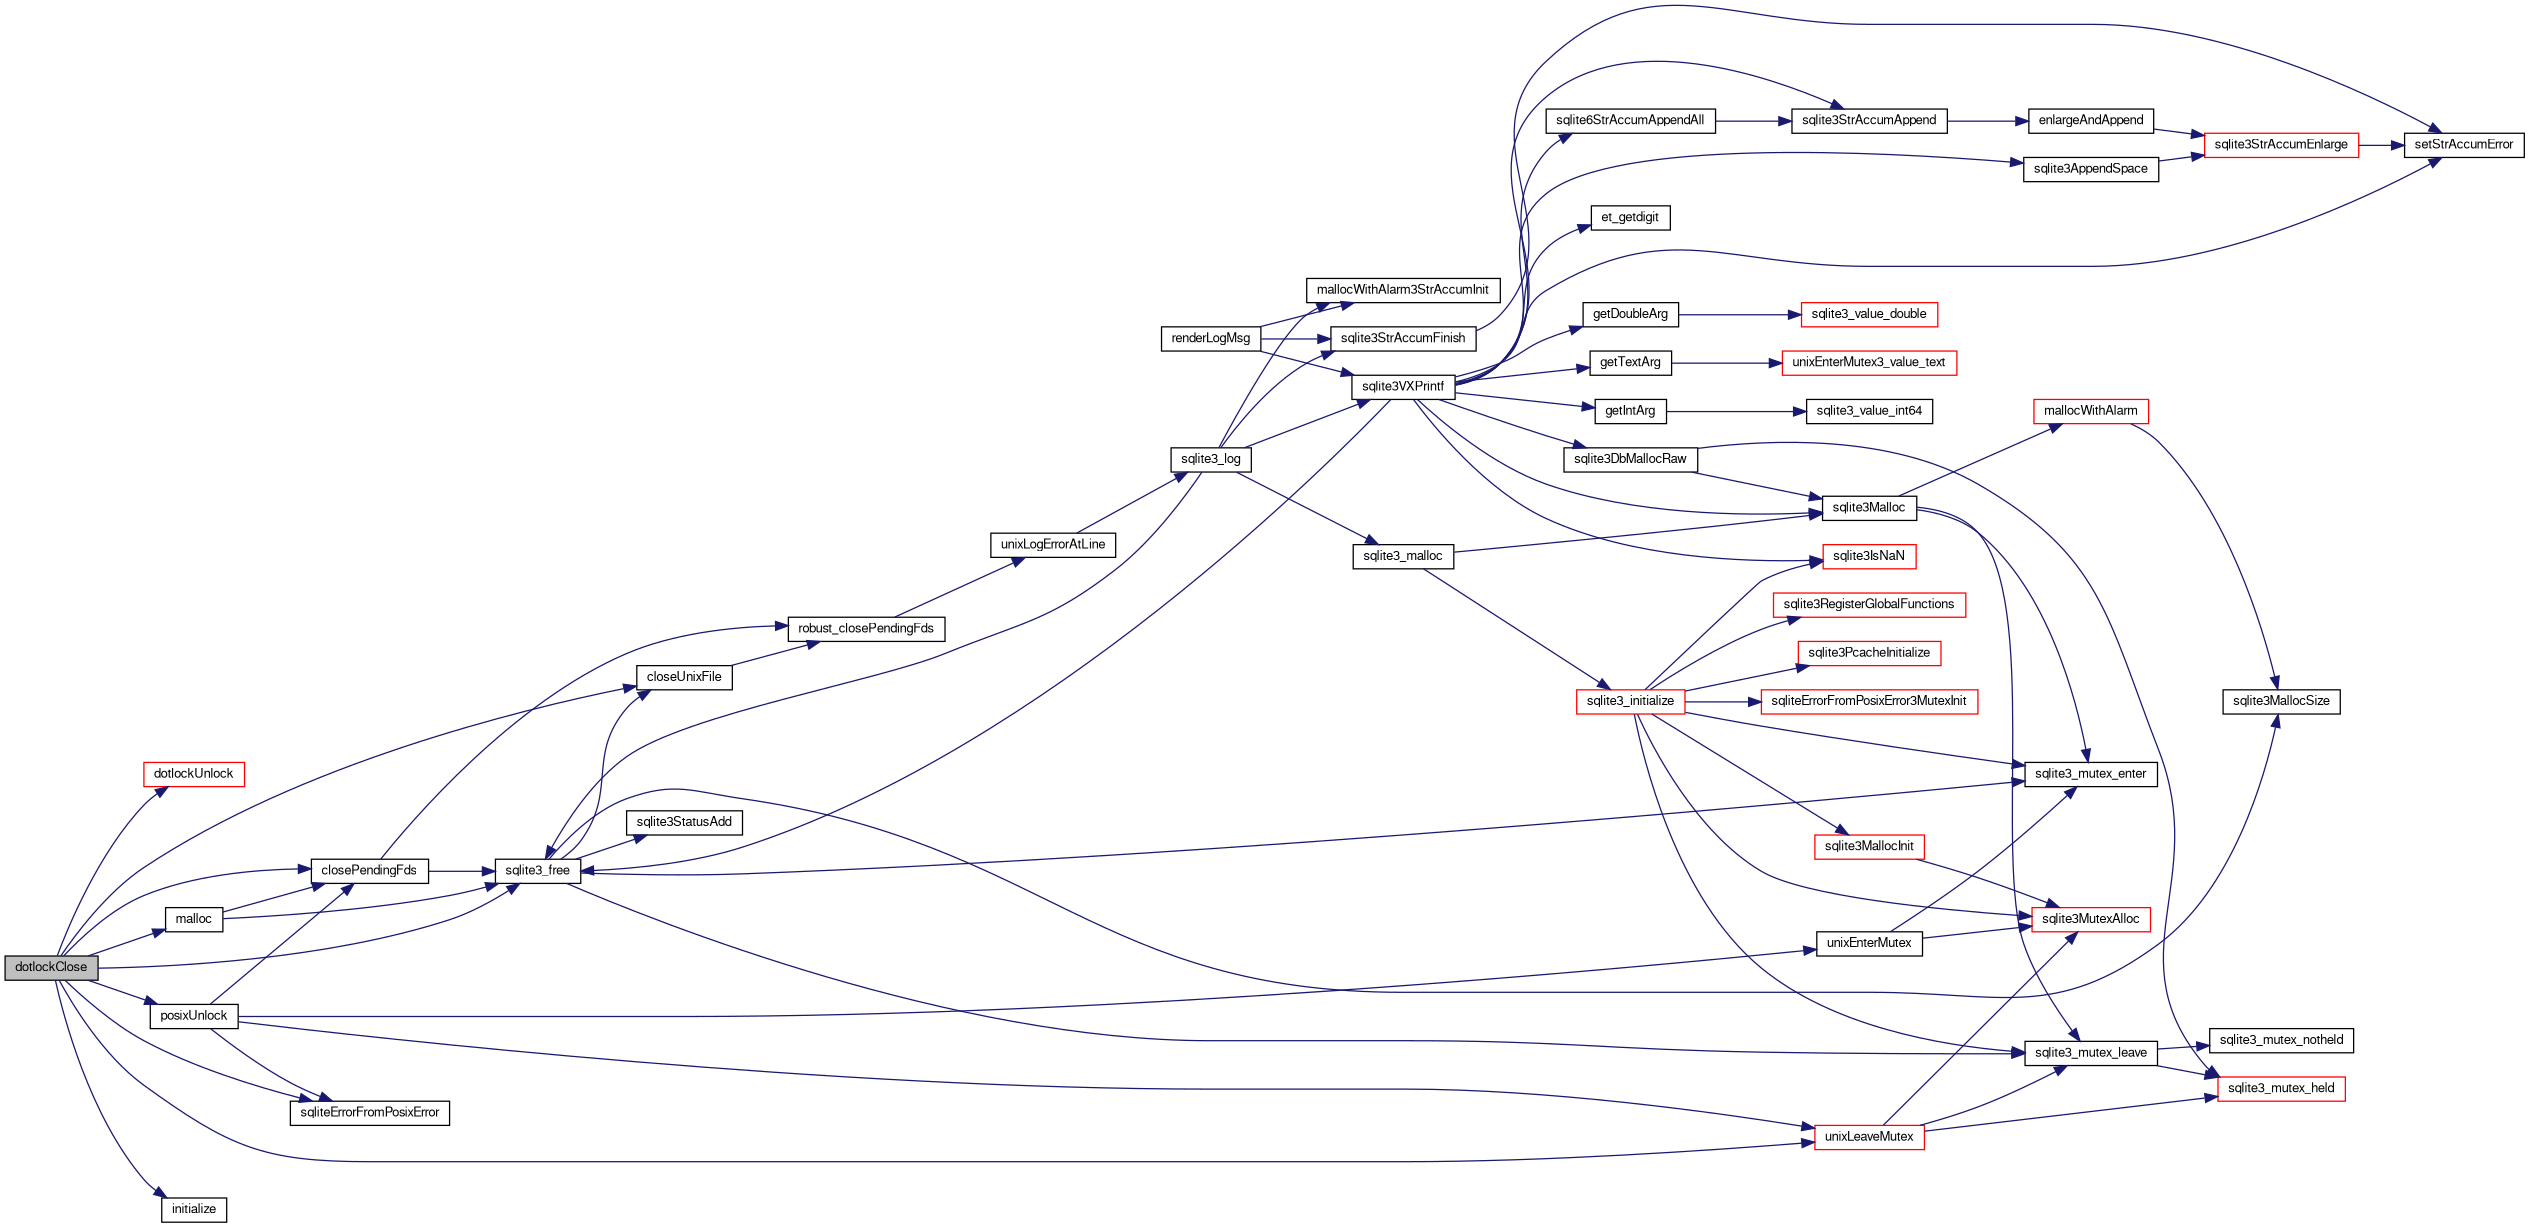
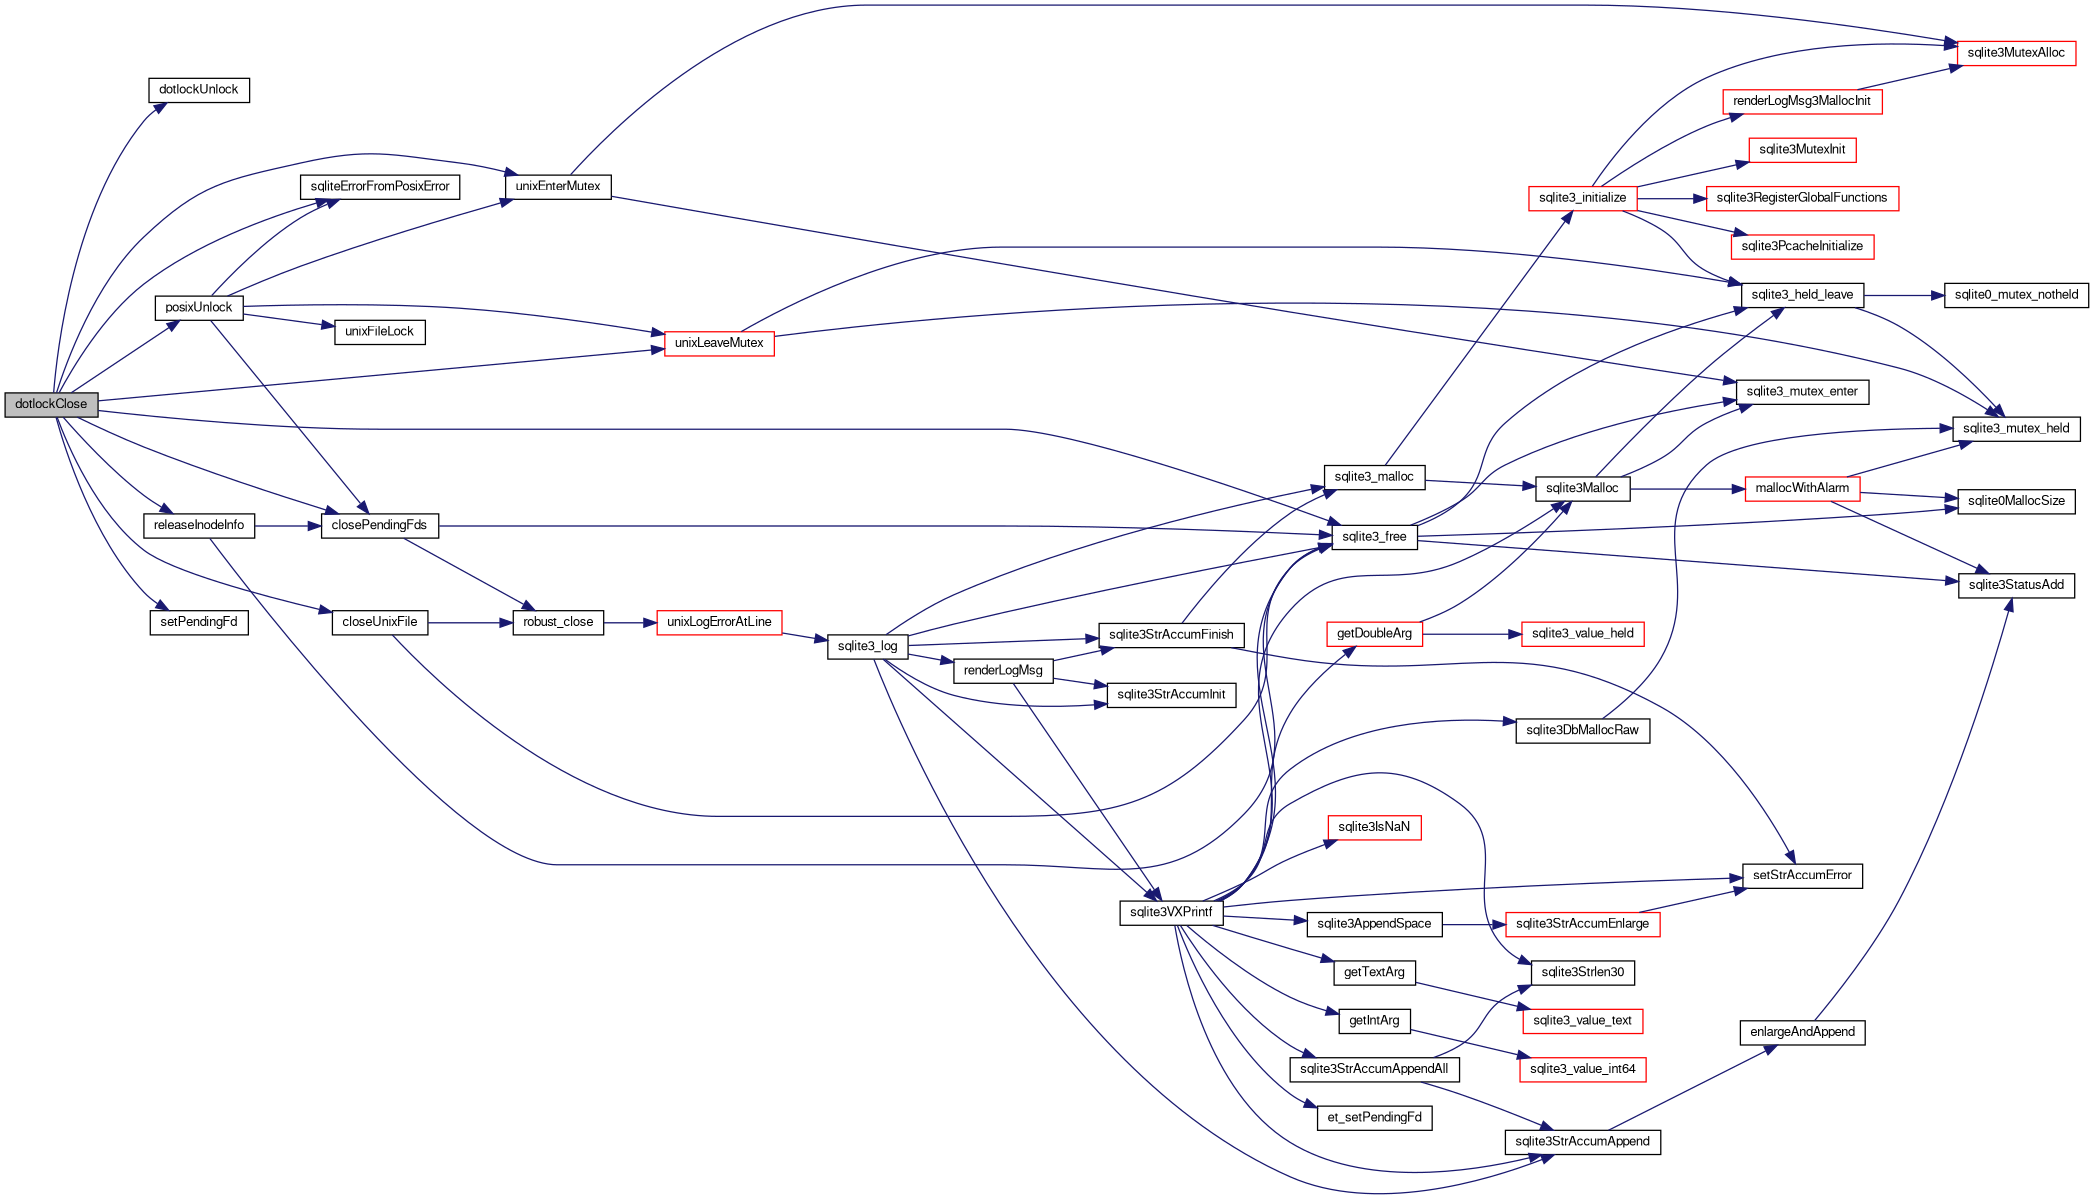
node "sqlite6StrAccumAppendAll": label "sqlite6StrAccumAppendAll" -> "sqlite3StrAccumAppendAll"
edge "enlargeAndAppend" -> "sqlite3StrAccumEnlarge": now "enlargeAndAppend" -> "sqlite3StatusAdd"
edge "dotlockClose" -> "unixEnterMutex": added
node "et_getdigit": label "et_getdigit" -> "et_setPendingFd"
node "mallocWithAlarm3StrAccumInit": label "mallocWithAlarm3StrAccumInit" -> "sqlite3StrAccumInit"
node "getDoubleArg": color black -> red
node "sqlite3_value_double": label "sqlite3_value_double" -> "sqlite3_value_held"
node "unixFileLock": added
node "unixEnterMutex3_value_text": label "unixEnterMutex3_value_text" -> "sqlite3_value_text"
node "sqlite3_value_int64": color black -> red
edge "mallocWithAlarm" -> "sqlite3_mutex_held": added
edge "sqlite3DbMallocRaw" -> "sqlite3Malloc": now "getDoubleArg" -> "sqlite3Malloc"
edge "mallocWithAlarm" -> "sqlite3StatusAdd": added
node "unixLogErrorAtLine": color black -> red
edge "sqlite3StrAccumFinish" -> "sqlite3_malloc": added
edge "sqlite3_initialize" -> "sqlite3IsNaN": removed
node "robust_closePendingFds": label "robust_closePendingFds" -> "robust_close"
edge "sqlite3_log" -> "renderLogMsg": added
node "sqliteErrorFromPosixError3MutexInit": label "sqliteErrorFromPosixError3MutexInit" -> "sqlite3MutexInit"
node "sqlite3MallocSize": label "sqlite3MallocSize" -> "sqlite0MallocSize"
edge "sqlite3_initialize" -> "sqlite3_mutex_enter": removed
node "dotlockUnlock": color red -> black
edge "sqlite3_free" -> "closeUnixFile": reversed
node "sqlite3MallocInit": label "sqlite3MallocInit" -> "renderLogMsg3MallocInit"
node "malloc": label "malloc" -> "releaseInodeInfo"
node "sqlite3Strlen30": added
edge "unixLeaveMutex" -> "sqlite3MutexAlloc": removed
node "sqlite3_mutex_notheld": label "sqlite3_mutex_notheld" -> "sqlite0_mutex_notheld"
node "sqlite3_mutex_leave": label "sqlite3_mutex_leave" -> "sqlite3_held_leave"
edge "sqlite3_log" -> "sqlite3StrAccumAppend": added
node "sqlite3_mutex_held": color red -> black
node "initialize": label "initialize" -> "setPendingFd"
